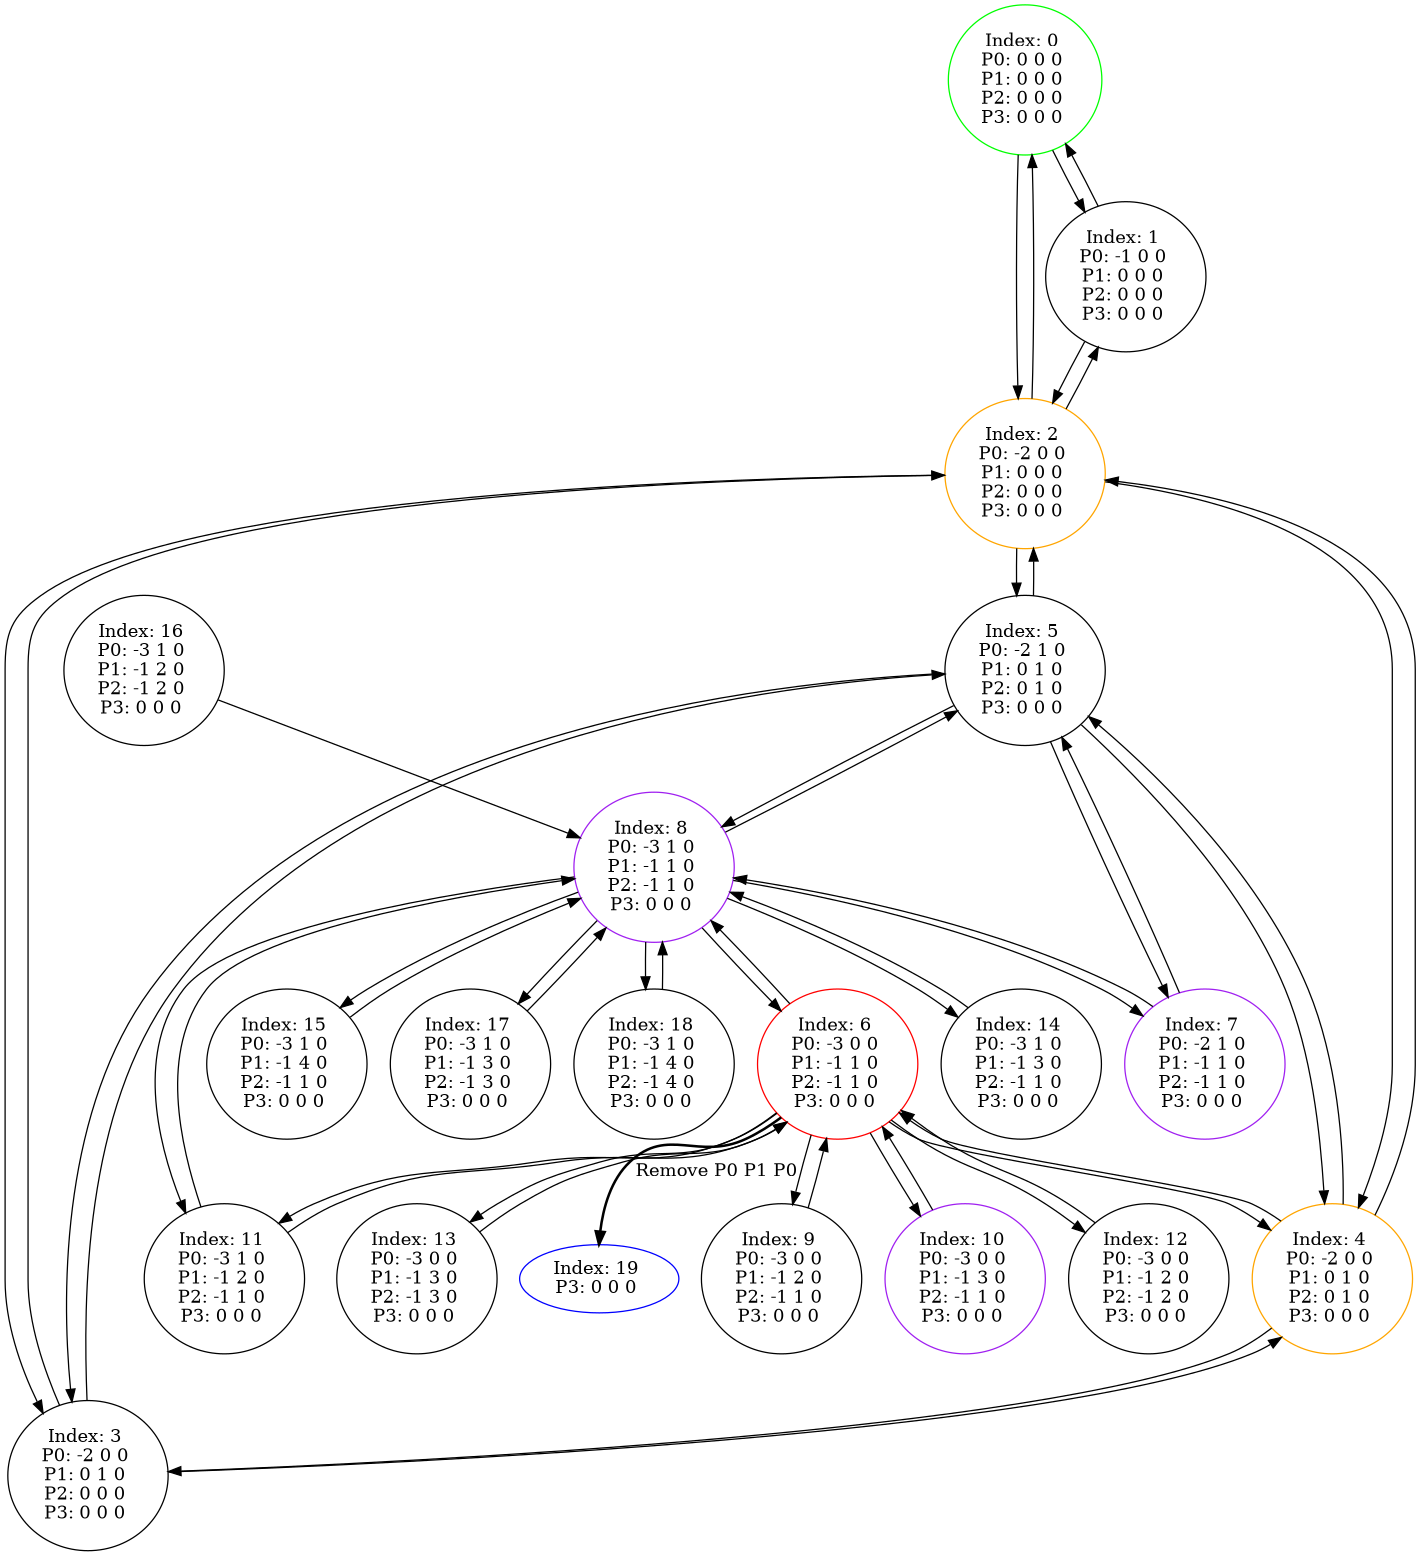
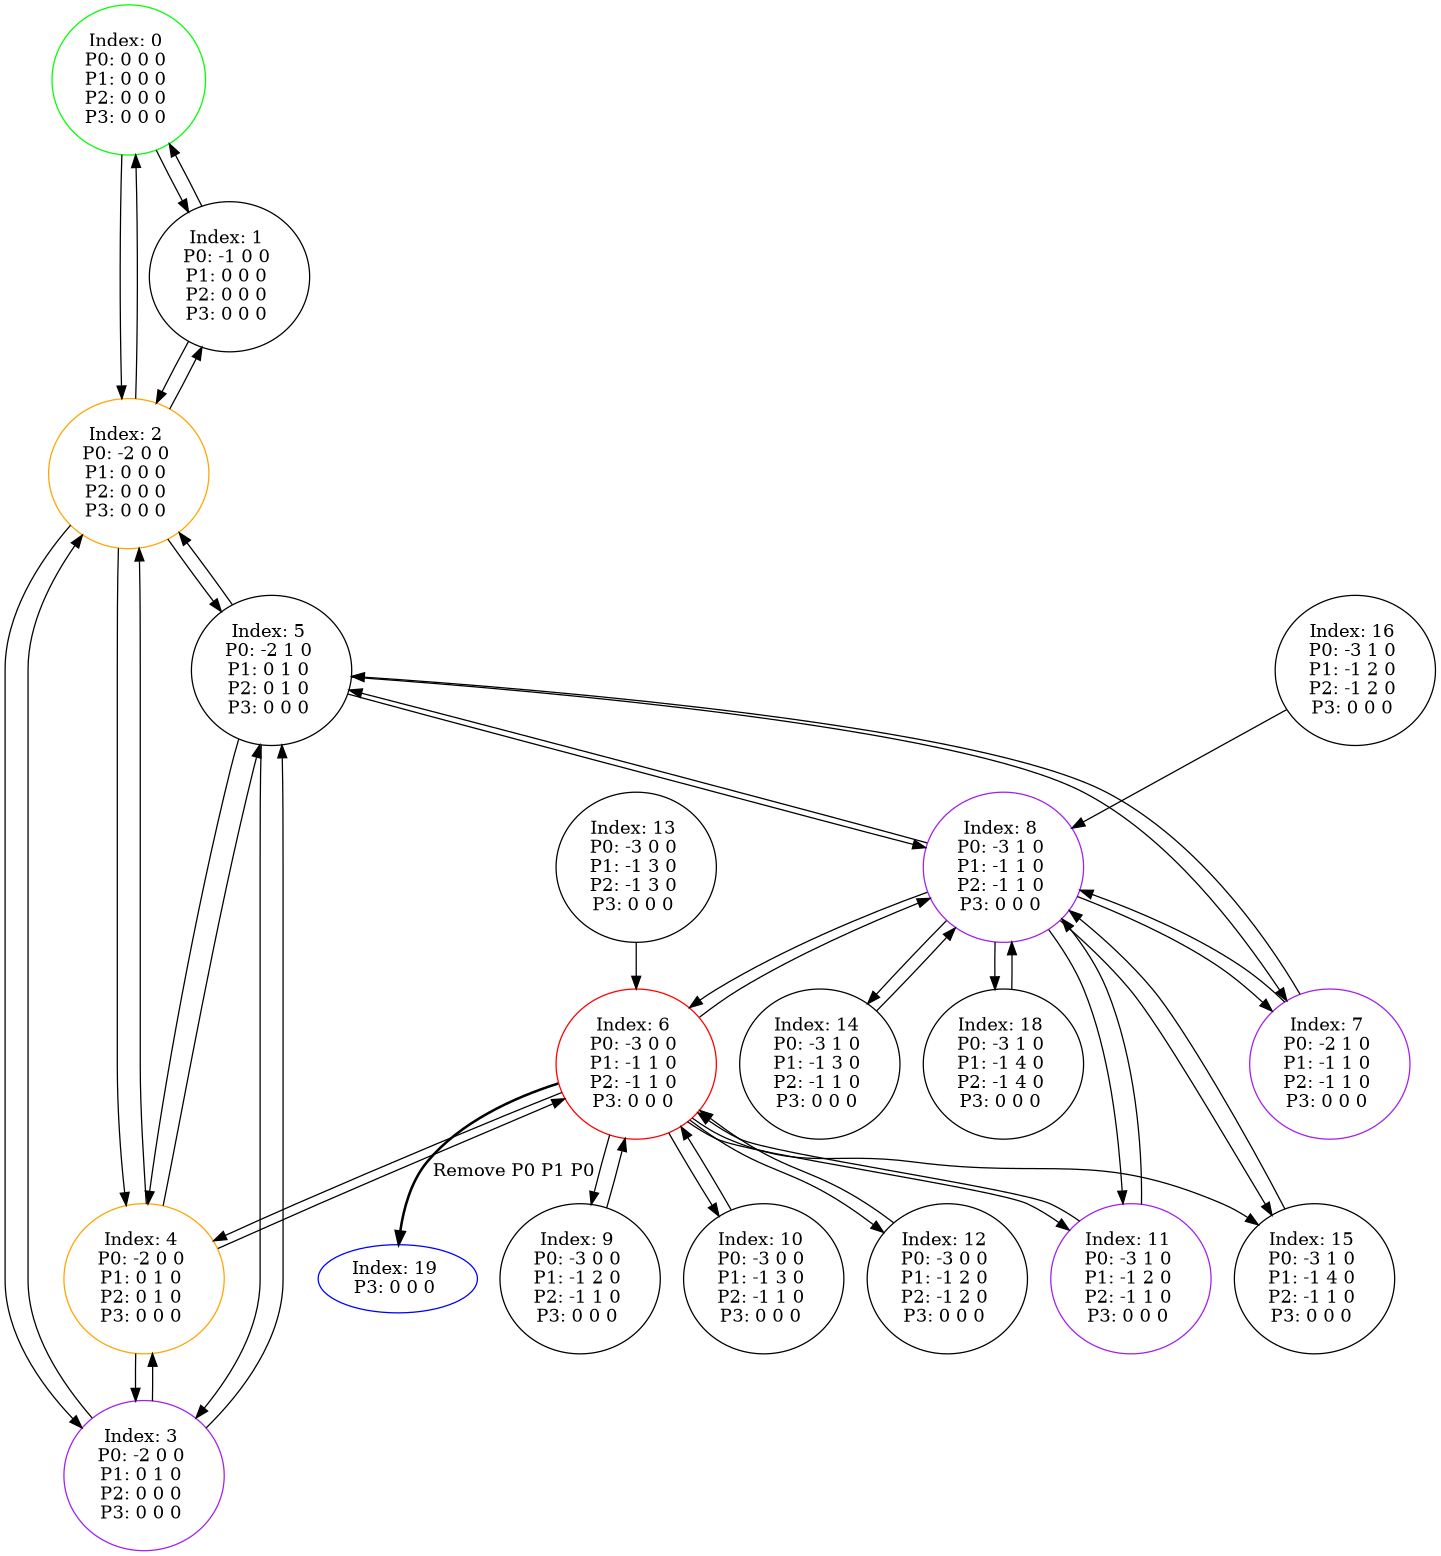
node "Index: 17 P0: -3 1 0 P1: -1 3 0 P2: -1 3 0 P3: 0 0 0": removed
edge "Index: 6 P0: -3 0 0 P1: -1 1 0 P2: -1 1 0 P3: 0 0 0" -> "Index: 13 P0: -3 0 0 P1: -1 3 0 P2: -1 3 0 P3: 0 0 0": now "Index: 6 P0: -3 0 0 P1: -1 1 0 P2: -1 1 0 P3: 0 0 0" -> "Index: 15 P0: -3 1 0 P1: -1 4 0 P2: -1 1 0 P3: 0 0 0"
node "Index: 11 P0: -3 1 0 P1: -1 2 0 P2: -1 1 0 P3: 0 0 0": color black -> purple
node "Index: 10 P0: -3 0 0 P1: -1 3 0 P2: -1 1 0 P3: 0 0 0": color purple -> black
node "Index: 3 P0: -2 0 0 P1: 0 1 0 P2: 0 0 0 P3: 0 0 0": color black -> purple
